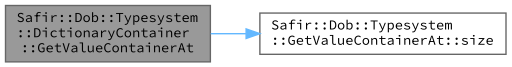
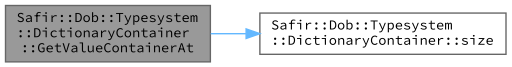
node "Safir::Dob::Typesystem ::GetValueContainerAt::size": label "Safir::Dob::Typesystem ::GetValueContainerAt::size" -> "Safir::Dob::Typesystem ::DictionaryContainer::size"
